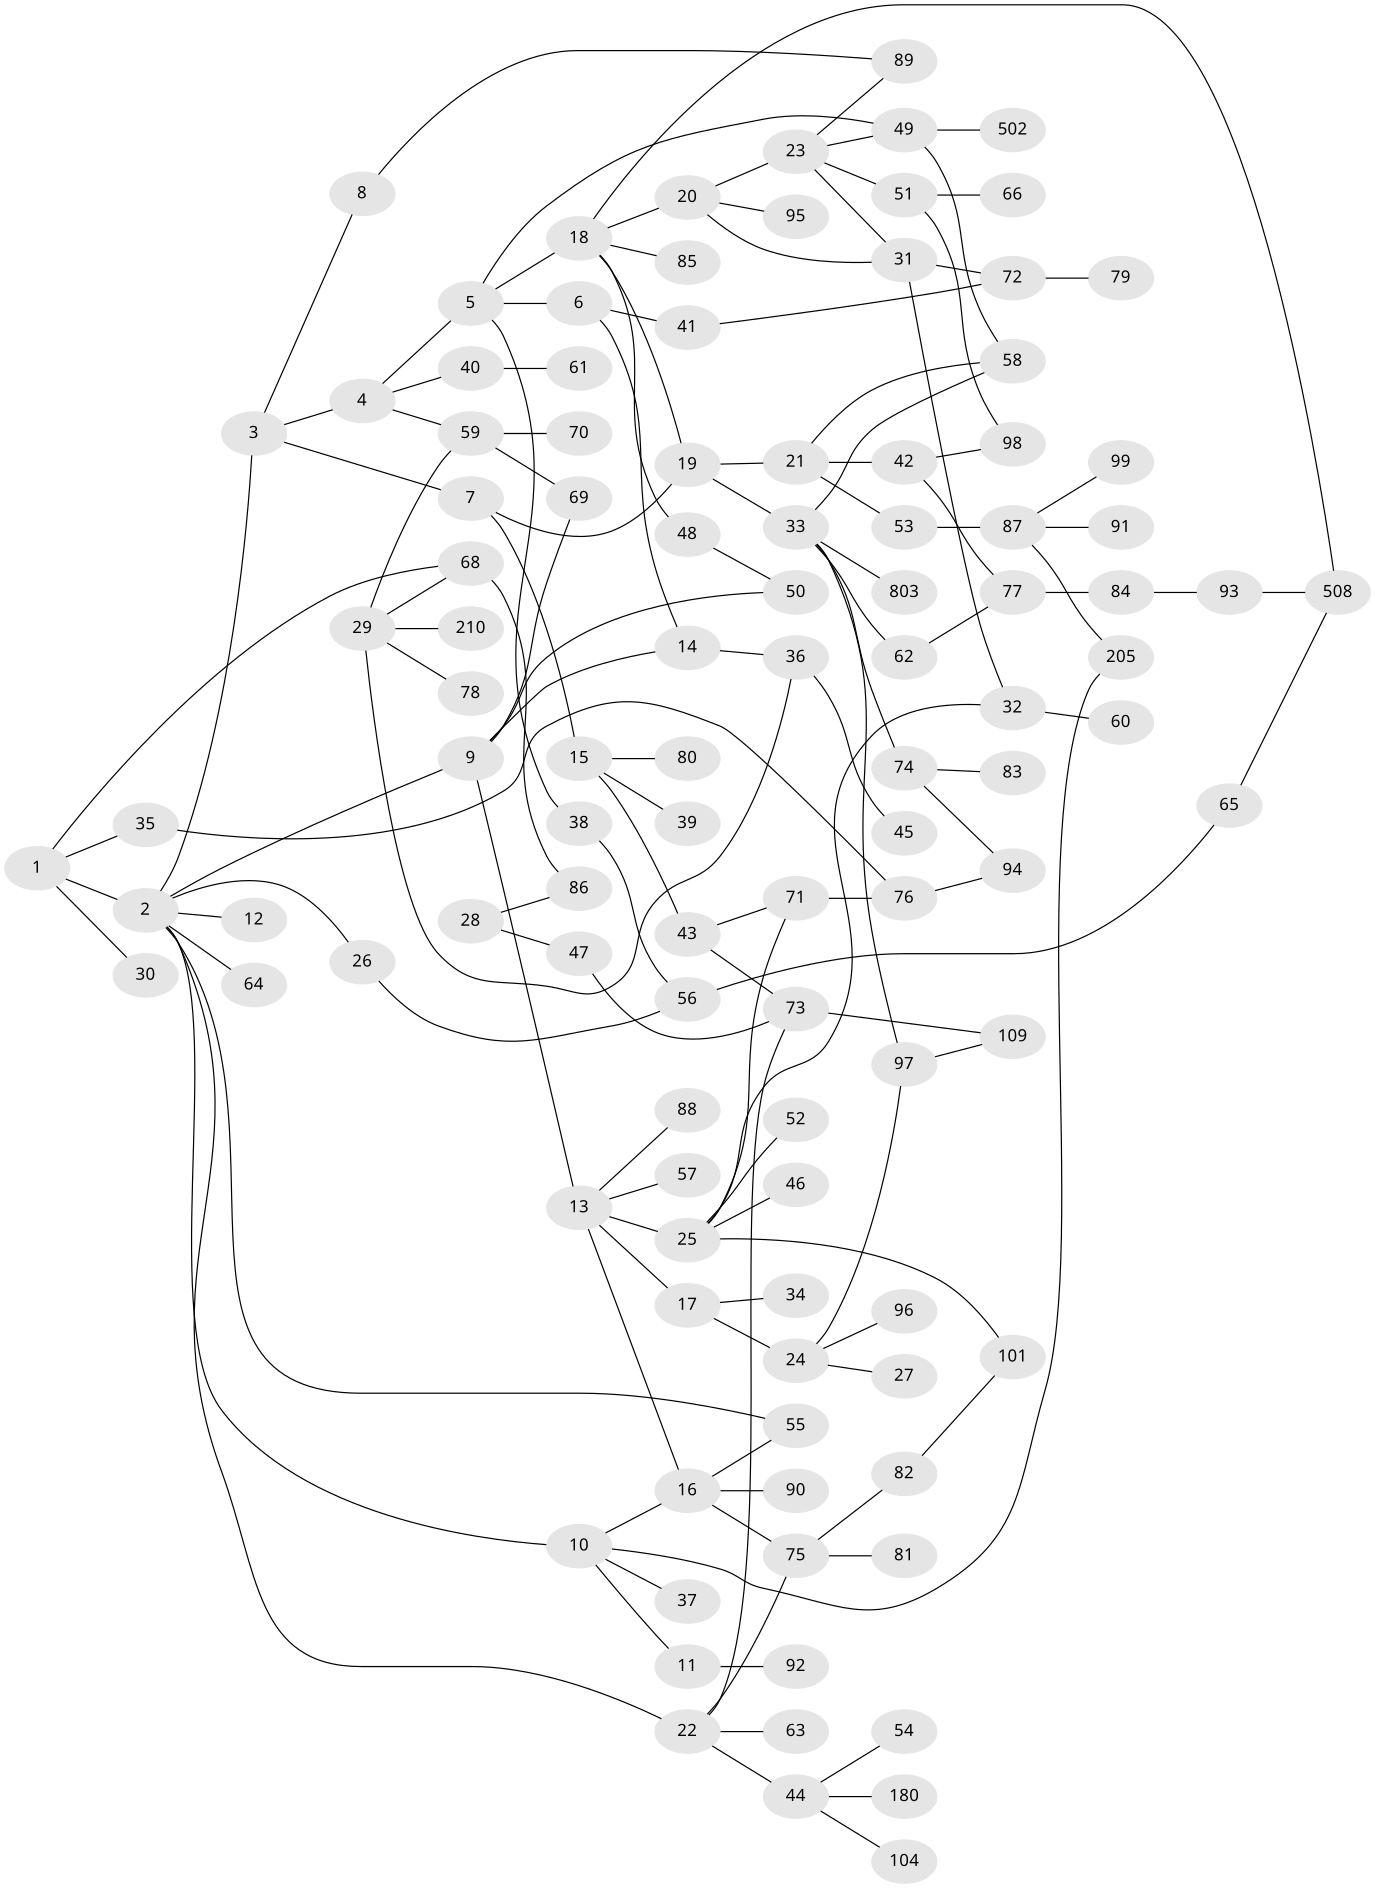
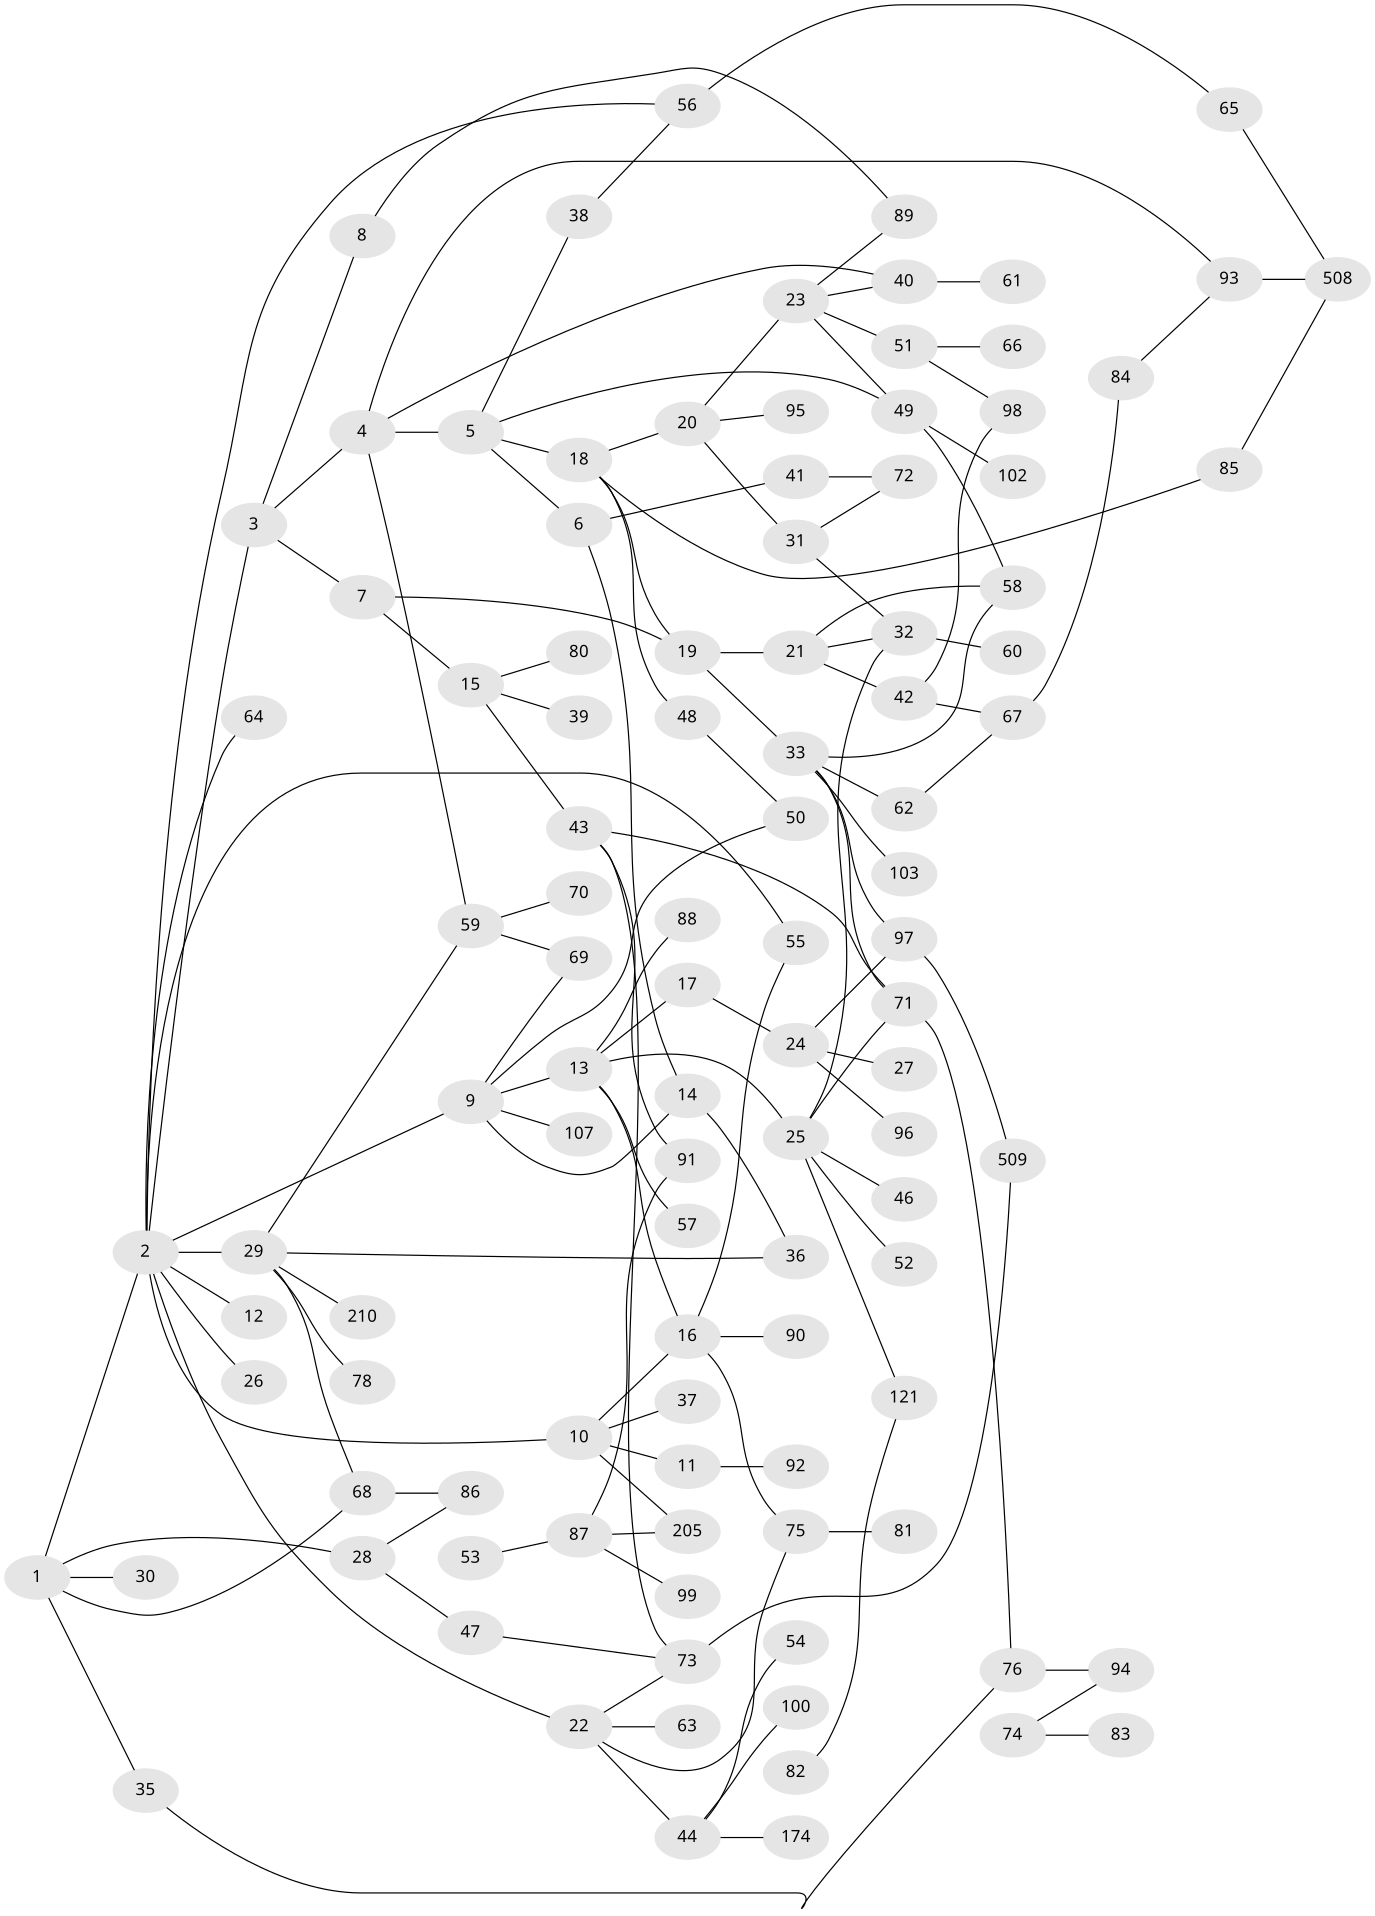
edge "18" -- "508": now "85" -- "508"
node "502": label "502" -> "102"
edge "93" -- "4": added
edge "23" -- "31": now "23" -- "40"
node "79": removed
edge "21" -- "53": now "21" -- "32"
node "803": label "803" -> "103"
node "77": label "77" -> "67"
edge "33" -- "74": now "33" -- "71"
node "45": removed
edge "43" -- "91": added
node "109": label "109" -> "509"
edge "26" -- "56": now "2" -- "56"
node "107": added
edge "2" -- "29": added
node "34": removed
node "101": label "101" -> "121"
edge "82" -- "75": removed
edge "28" -- "1": added
node "180": label "180" -> "100"
node "104": label "104" -> "174"
